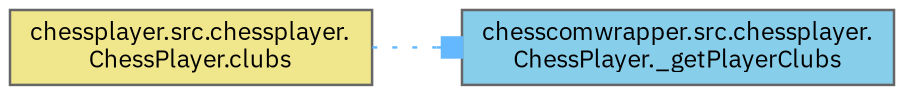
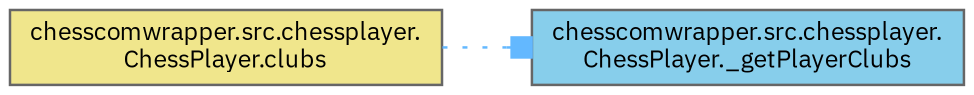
node "chessplayer.src.chessplayer. ChessPlayer.clubs": label "chessplayer.src.chessplayer. ChessPlayer.clubs" -> "chesscomwrapper.src.chessplayer. ChessPlayer.clubs"
